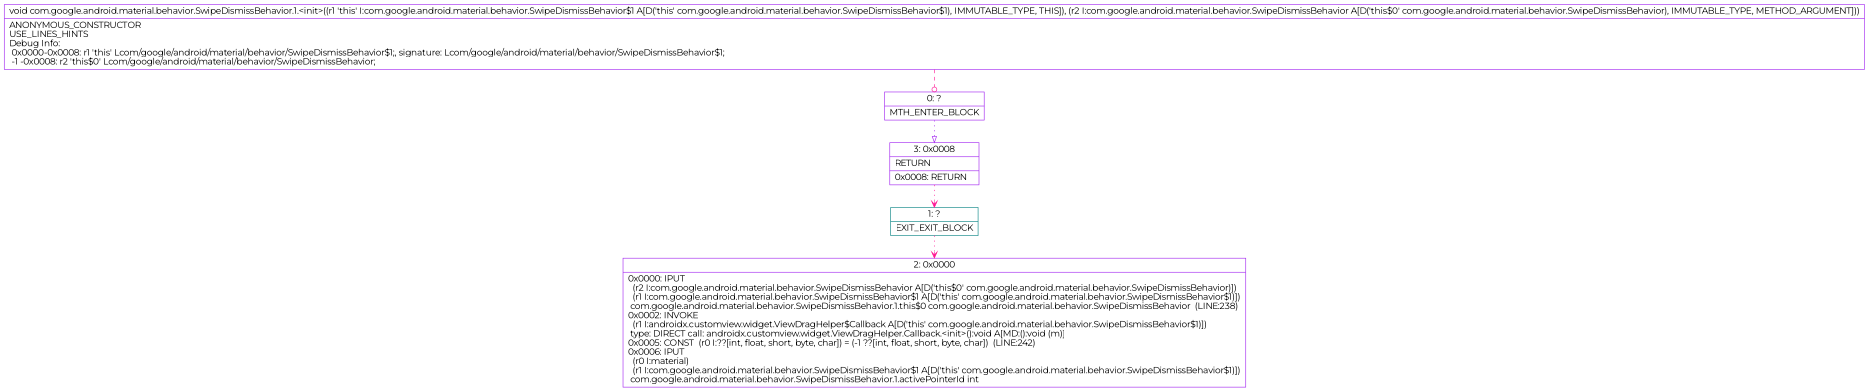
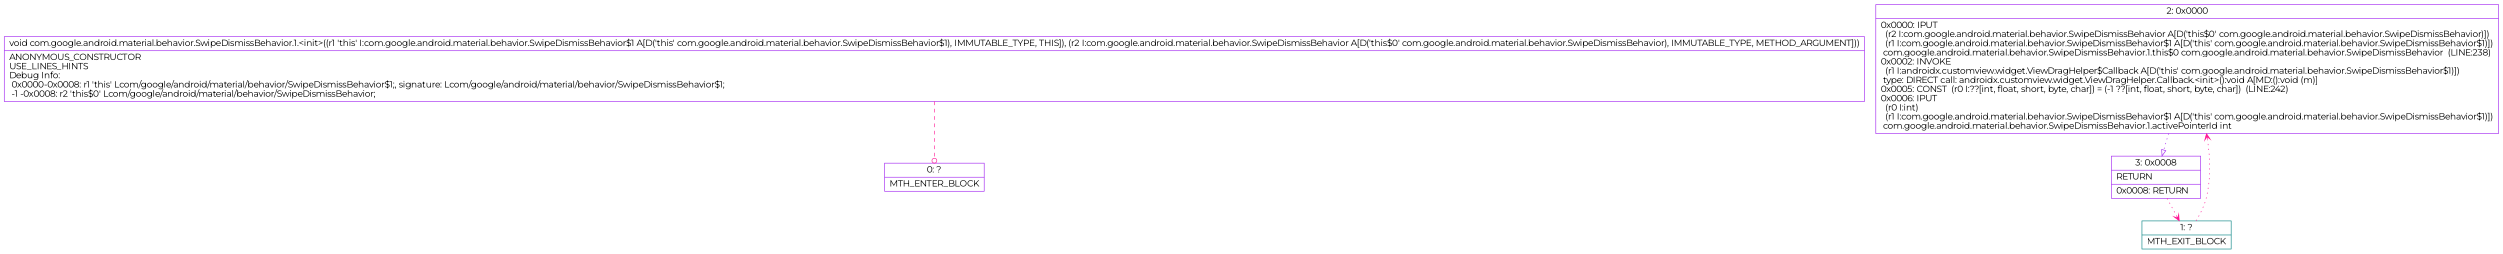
edge "0: ?" -> "3: 0x0008": now "2: 0x0000" -> "3: 0x0008"
node "1: ?": text "EXIT_EXIT_BLOCK" -> "MTH_EXIT_BLOCK"
node "2: 0x0000": text "(r0 I:material)" -> "(r0 I:int)"
